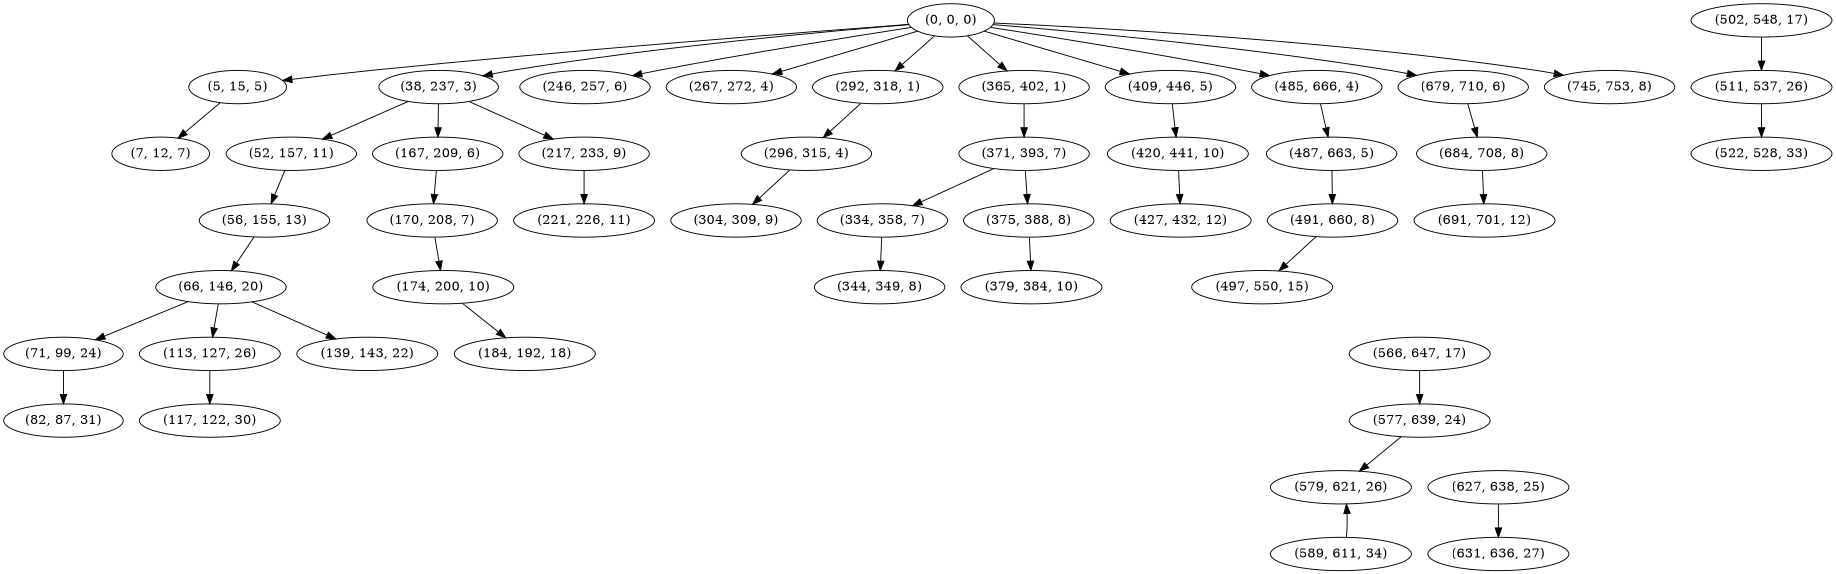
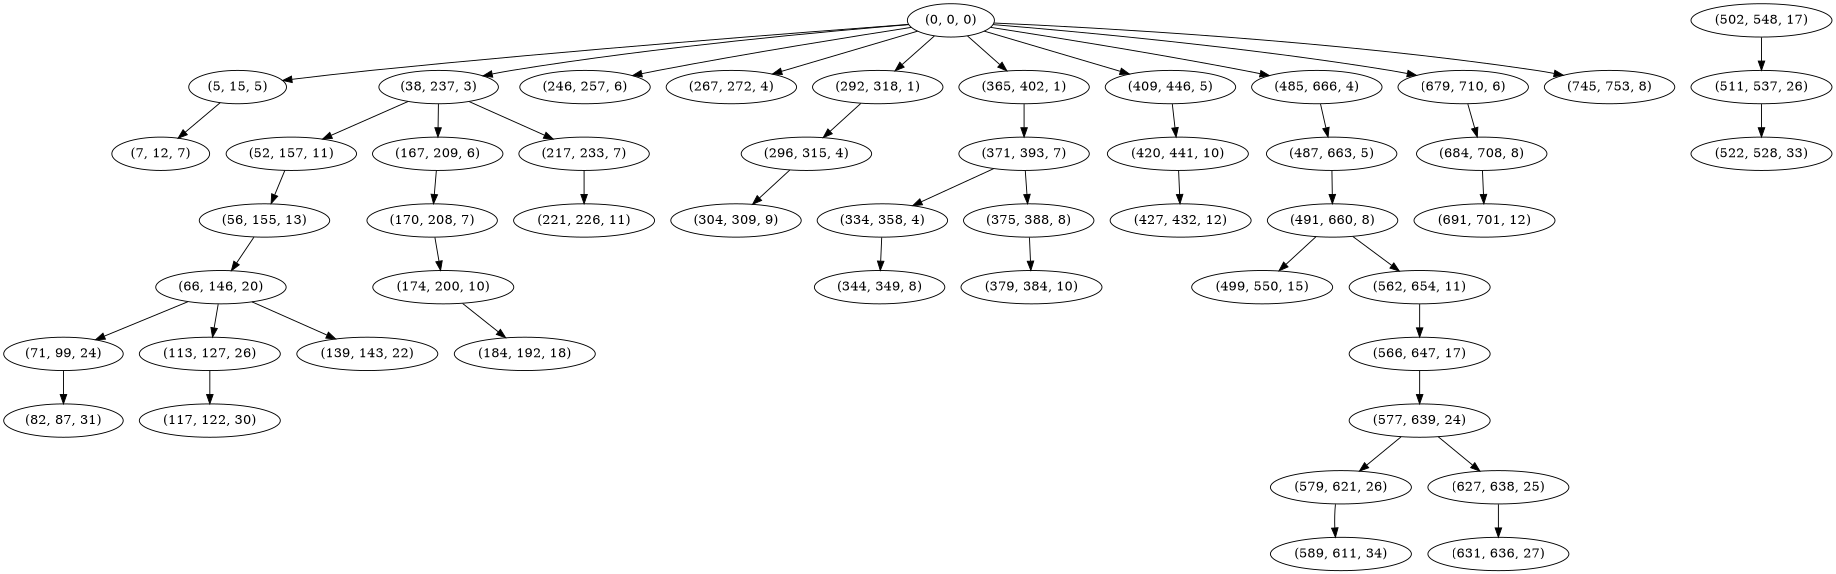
node "(217, 233, 9)": label "(217, 233, 9)" -> "(217, 233, 7)"
node "(334, 358, 7)": label "(334, 358, 7)" -> "(334, 358, 4)"
node "(497, 550, 15)": label "(497, 550, 15)" -> "(499, 550, 15)"
node "(562, 654, 11)": added
edge "(577, 639, 24)" -> "(627, 638, 25)": added
edge "(589, 611, 34)" -> "(579, 621, 26)": reversed
